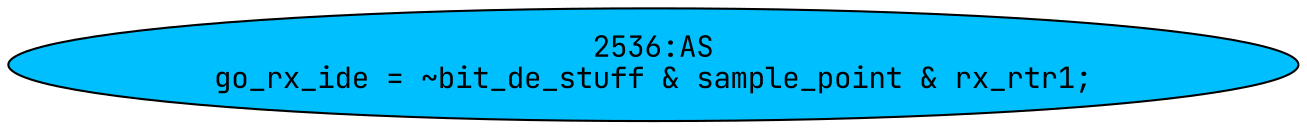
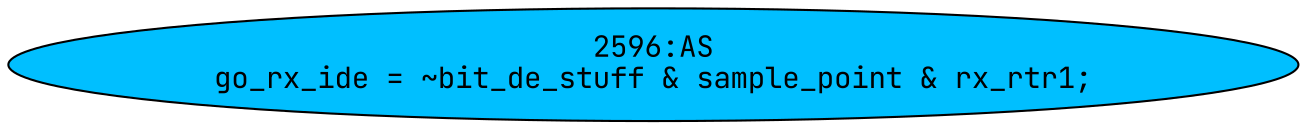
node "2536:AS go_rx_ide = ~bit_de_stuff & sample_point & rx_rtr1;": label "2536:AS go_rx_ide = ~bit_de_stuff & sample_point & rx_rtr1;" -> "2596:AS go_rx_ide = ~bit_de_stuff & sample_point & rx_rtr1;"
